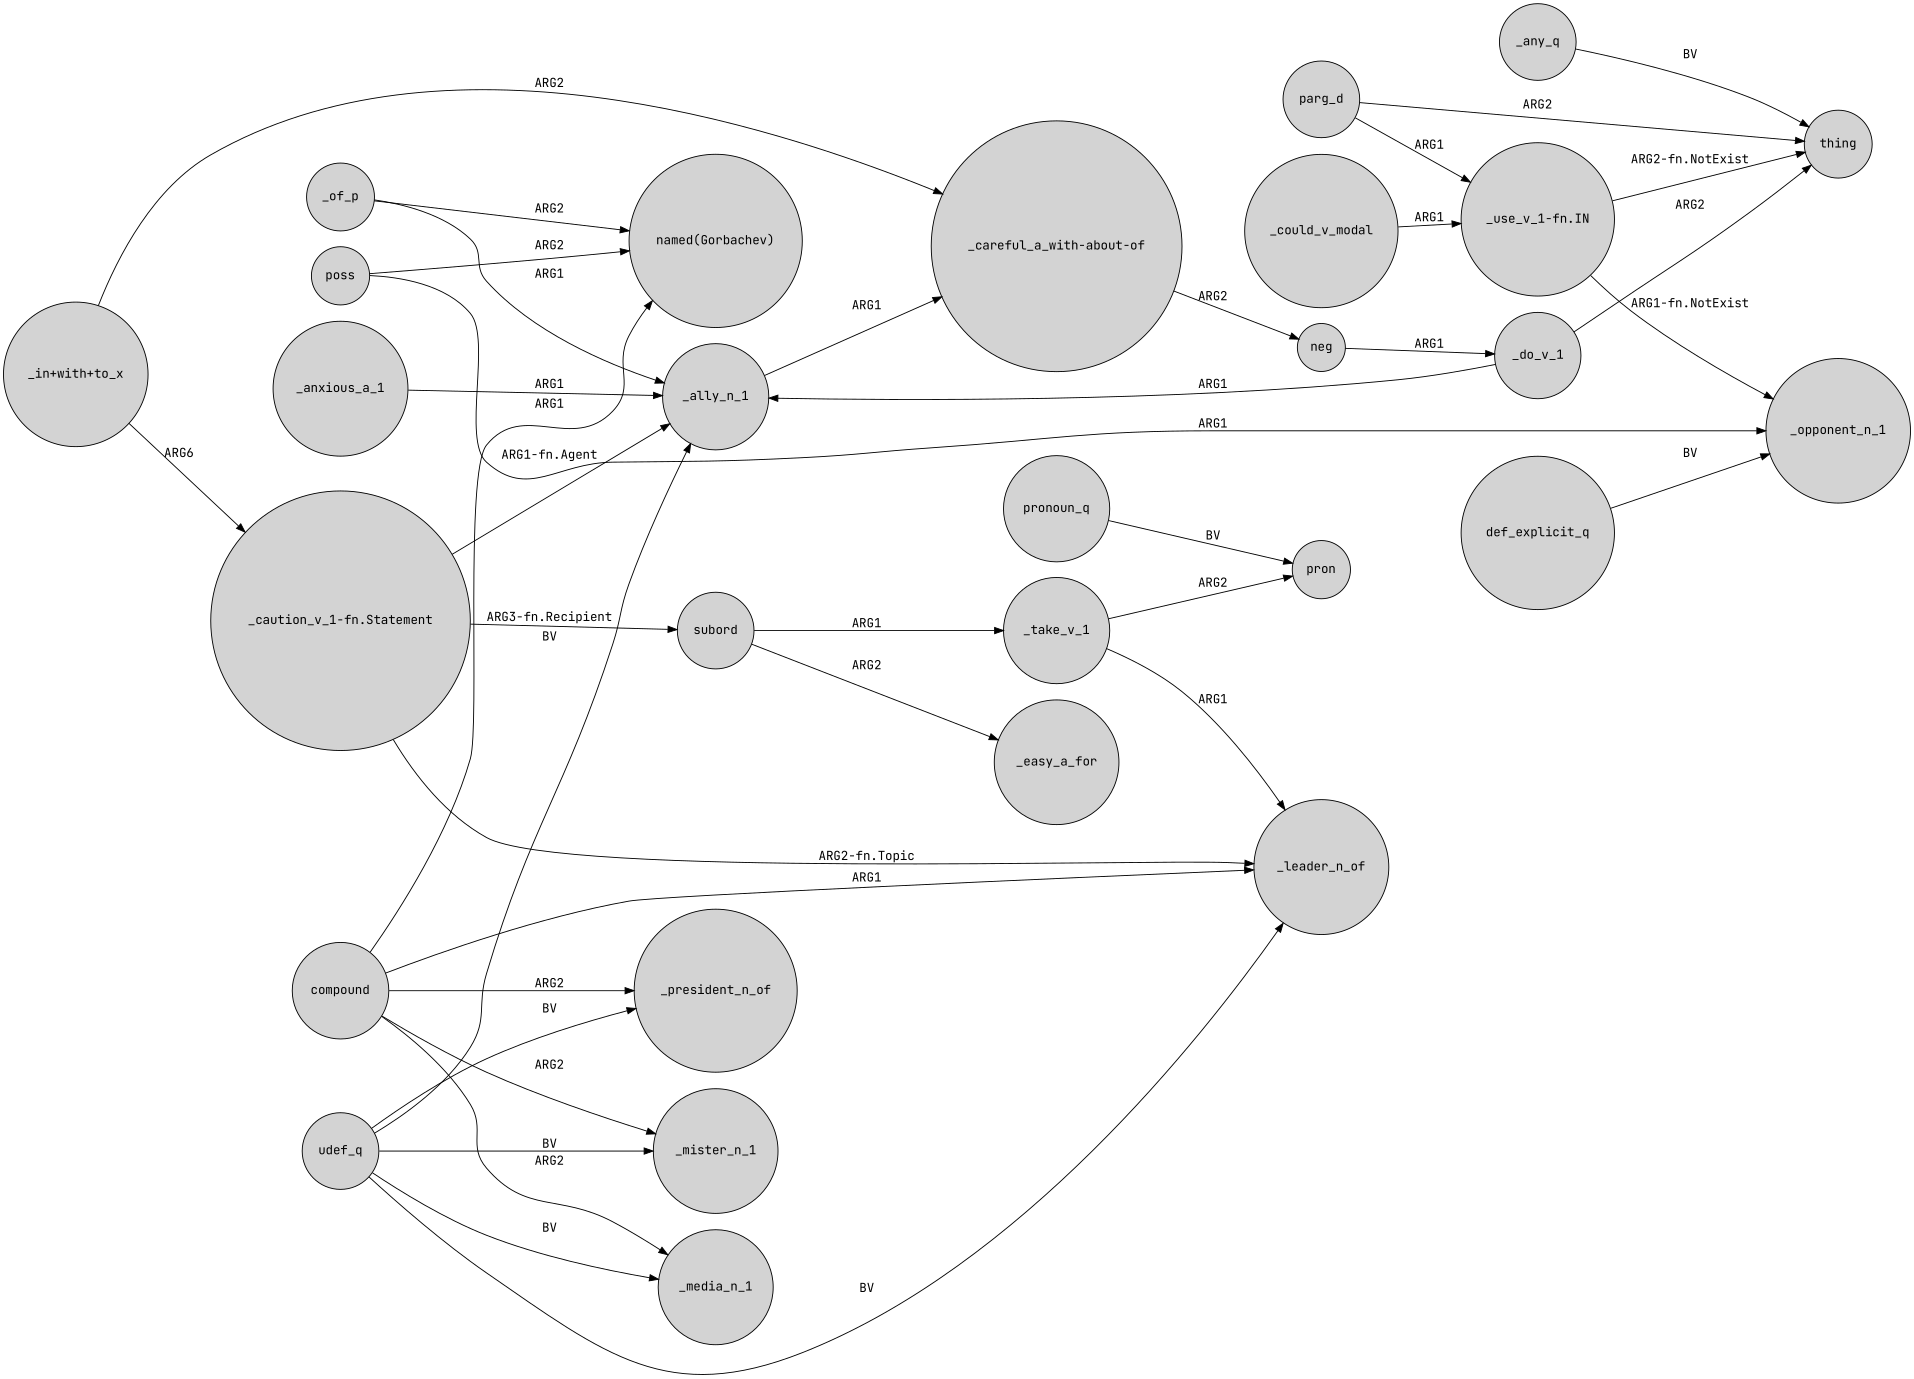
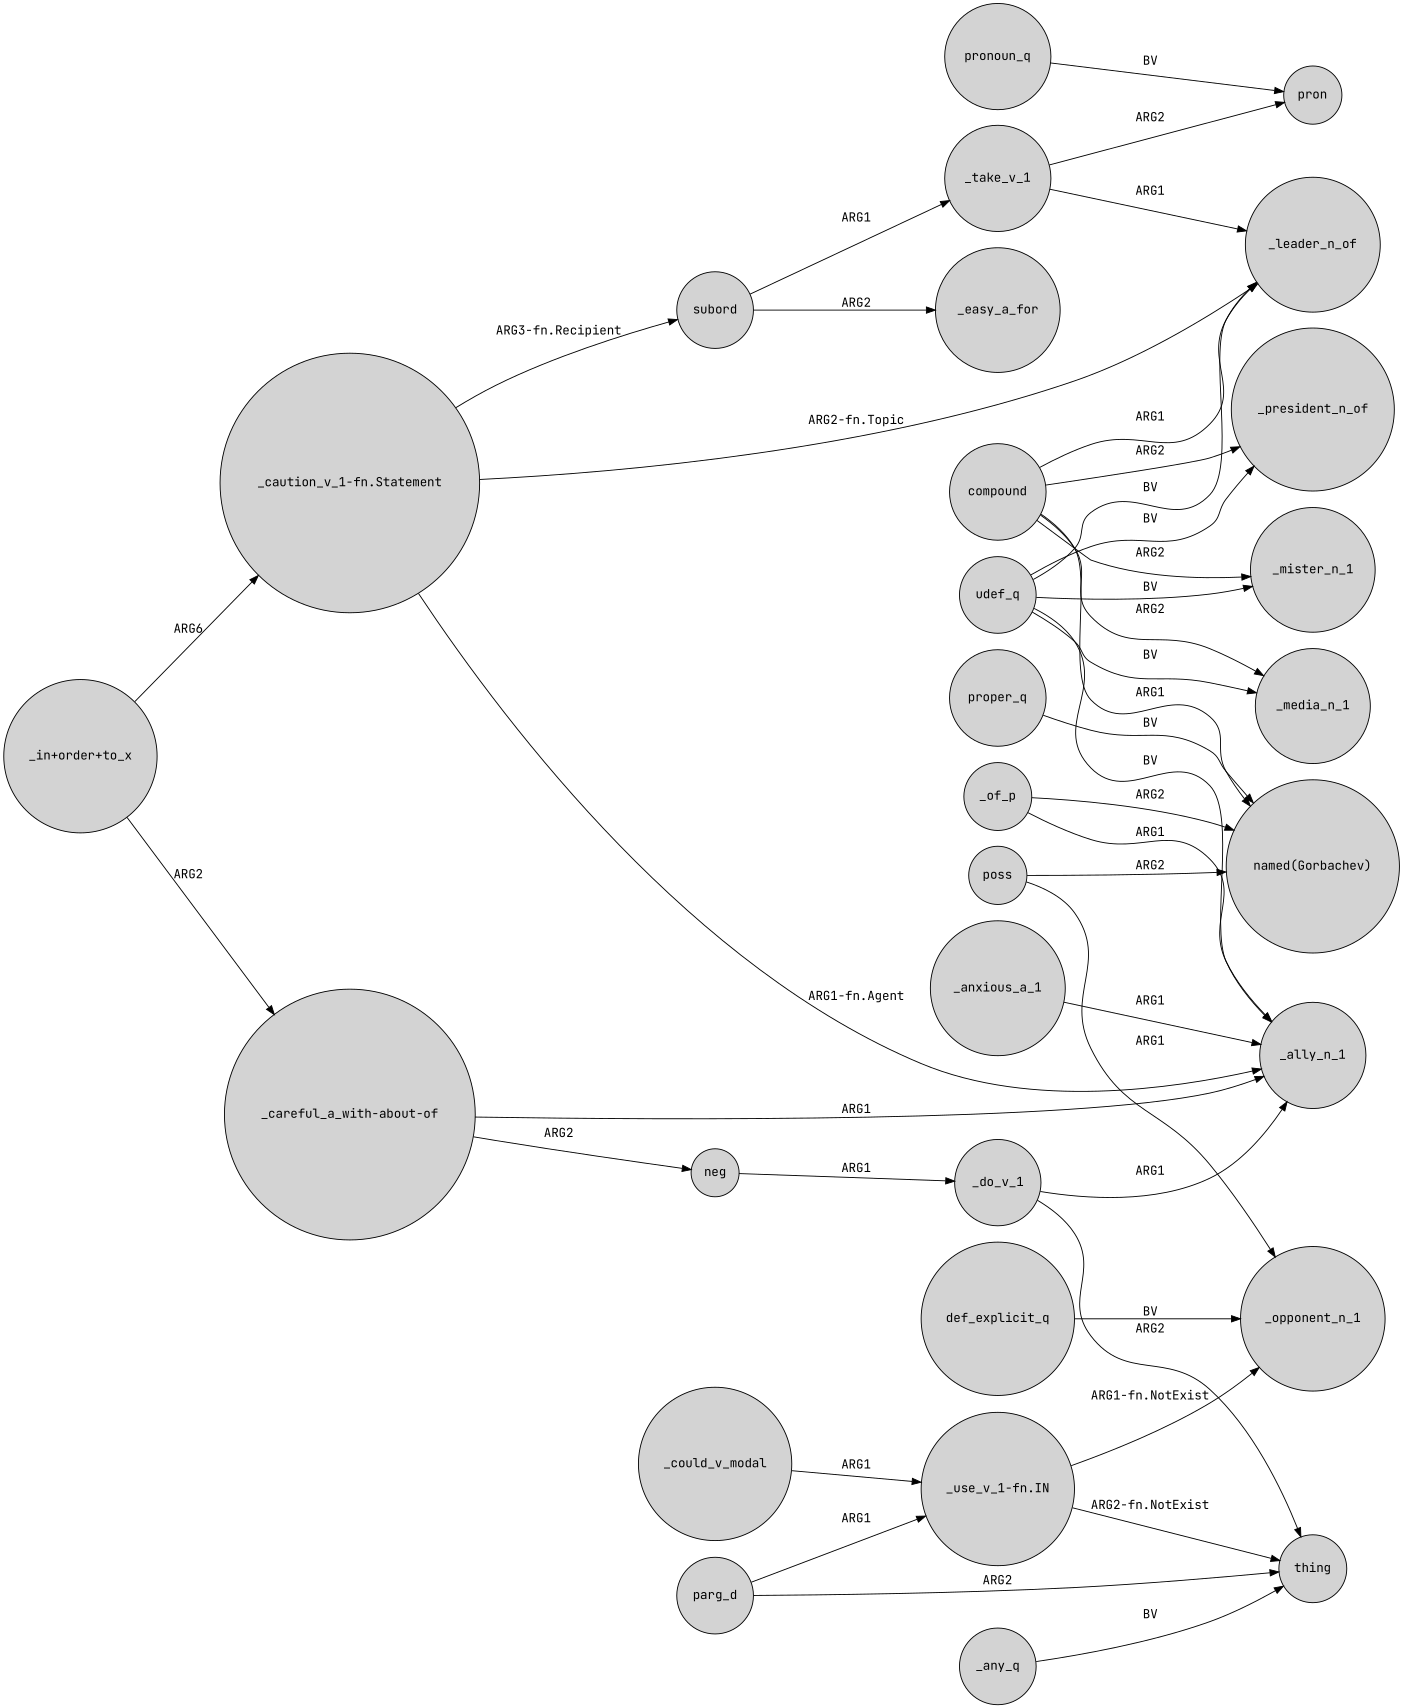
edge "_ally_n_1" -> "_careful_a_with-about-of": reversed
node "_in+with+to_x": label "_in+with+to_x" -> "_in+order+to_x"
node "proper_q": added
